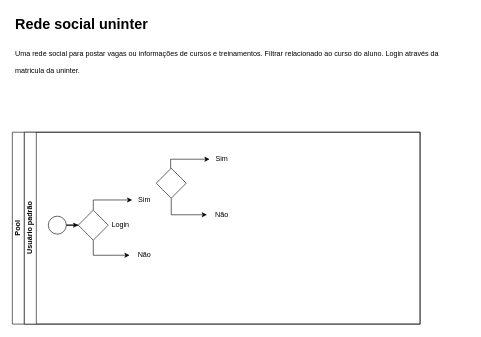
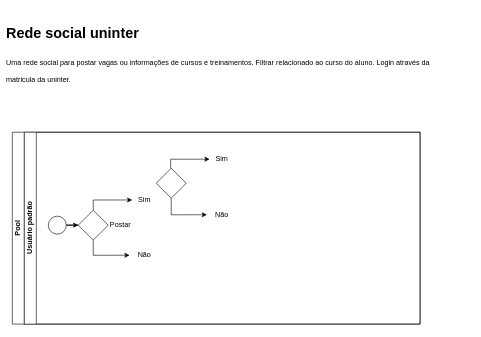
node "Rede social uninterUma rede social para postar vagas ou informações de cursos e treinamentos. Filtrar relacionado ao curso do aluno. Login através da matricula da uninter.": moved (240, 48) -> (231, 57)
node "Login": label "Login" -> "Postar"
